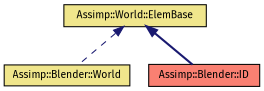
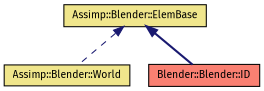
node "Assimp::World::ElemBase": label "Assimp::World::ElemBase" -> "Assimp::Blender::ElemBase"
node "Assimp::Blender::ID": label "Assimp::Blender::ID" -> "Blender::Blender::ID"
